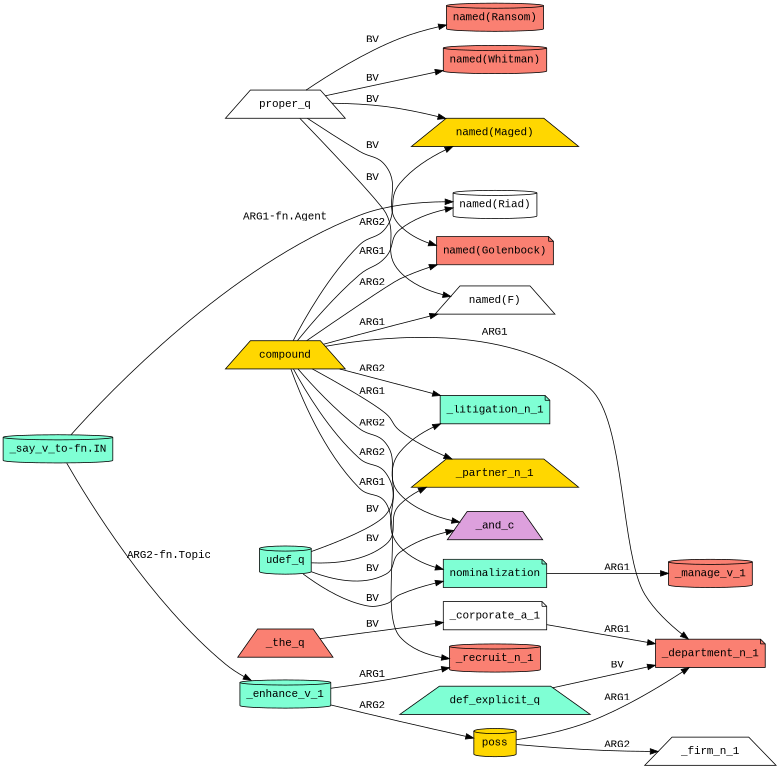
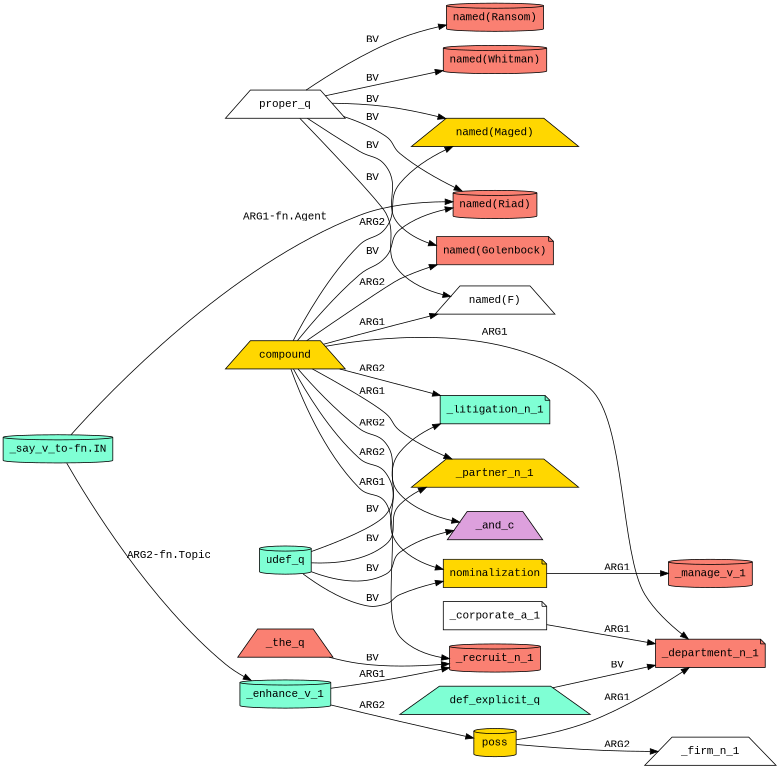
edge "proper_q" -> "named(Riad)": added, label "BV"
node "named(Riad)": fillcolor white -> salmon
edge "compound" -> "named(Riad)": label "ARG1" -> "BV"
node "nominalization": fillcolor aquamarine -> gold
edge "_the_q" -> "_corporate_a_1": now "_the_q" -> "_recruit_n_1"
